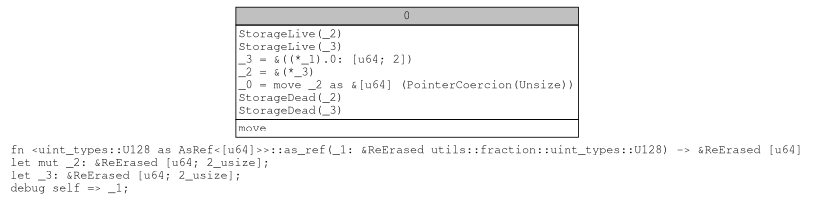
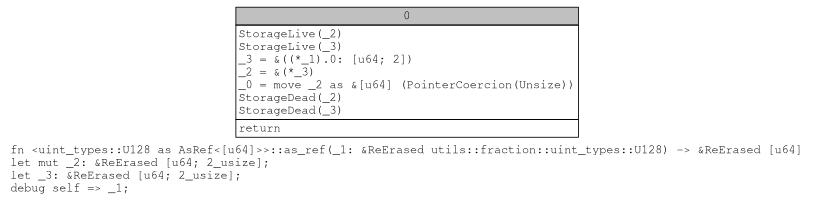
node "0": text "move" -> "return"
